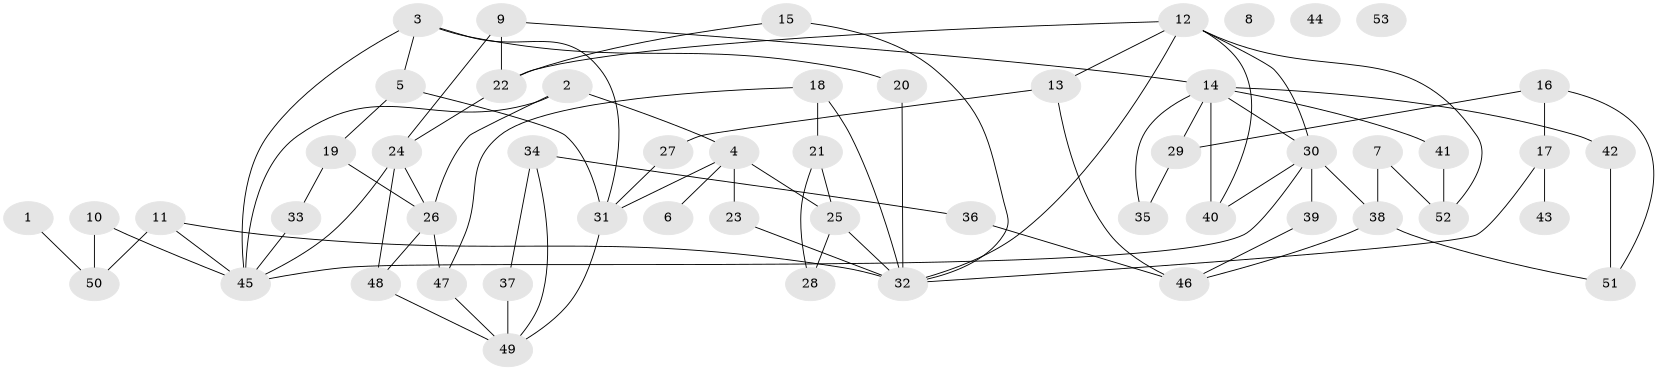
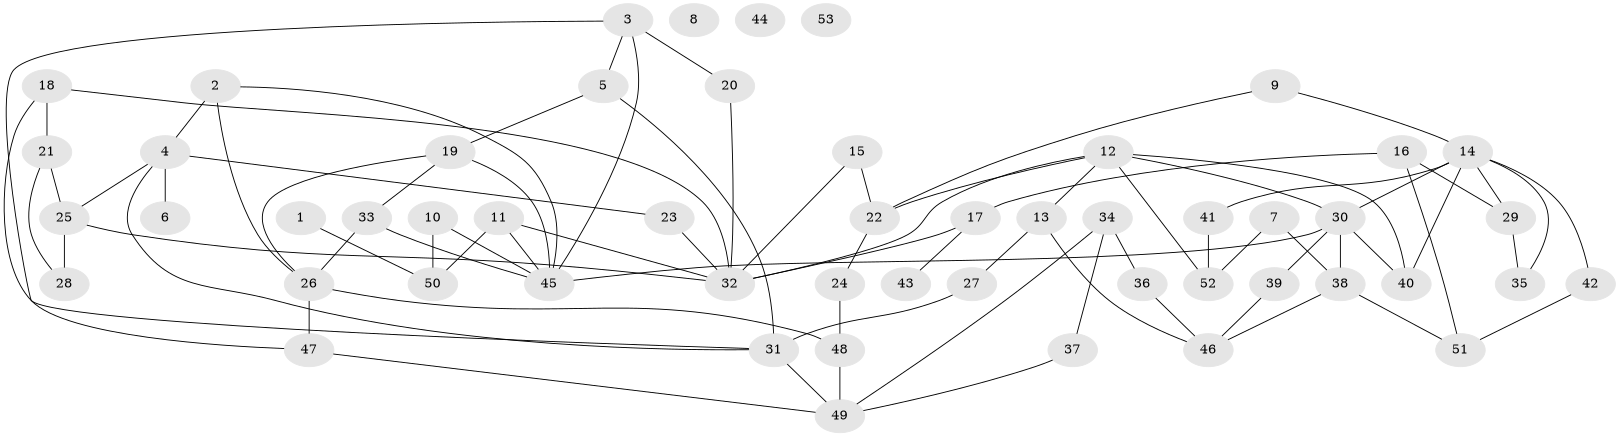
edge "9" -- "24": removed
edge "24" -- "26": now "33" -- "26"
edge "24" -- "45": now "19" -- "45"
